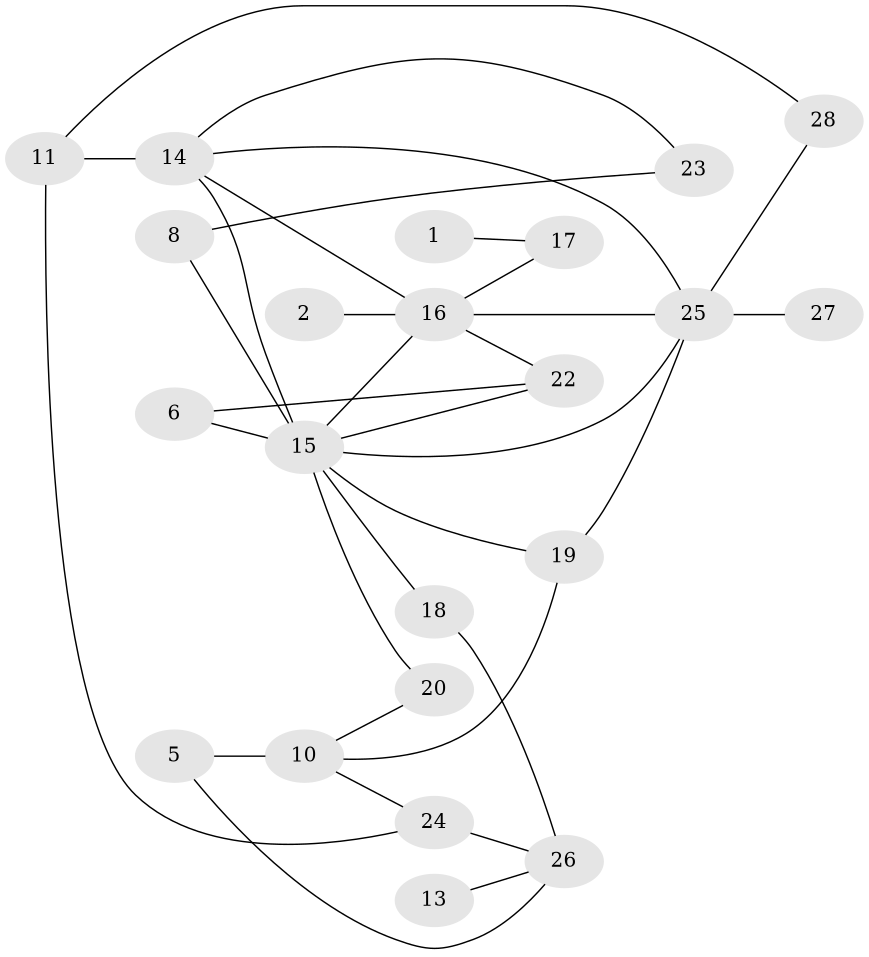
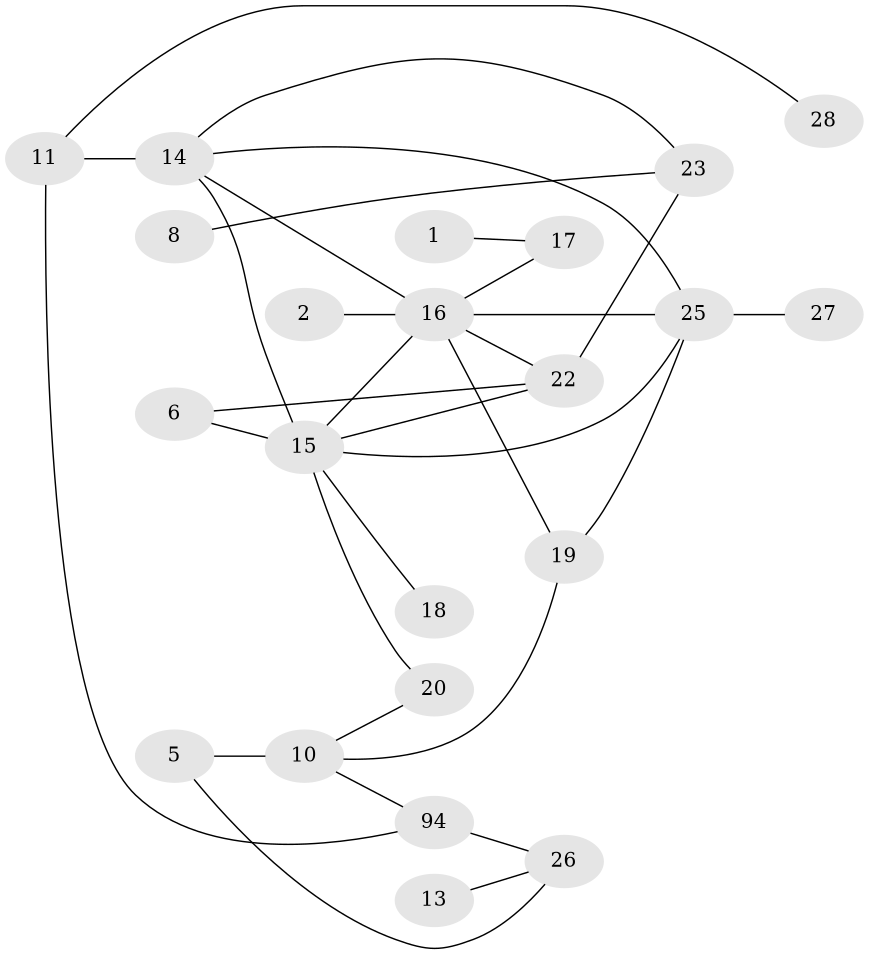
edge "28" -- "25": removed
edge "23" -- "22": added
edge "8" -- "15": removed
edge "15" -- "19": now "16" -- "19"
edge "18" -- "26": removed
node "24": label "24" -> "94"
